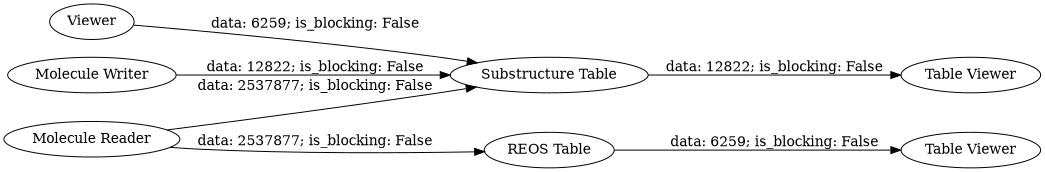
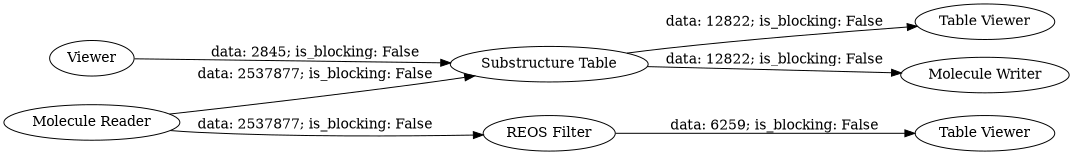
edge "Viewer" -> "Substructure Table": label "data: 6259; is_blocking: False" -> "data: 2845; is_blocking: False"
edge "Molecule Writer" -> "Substructure Table": reversed
node "REOS Table": label "REOS Table" -> "REOS Filter"
